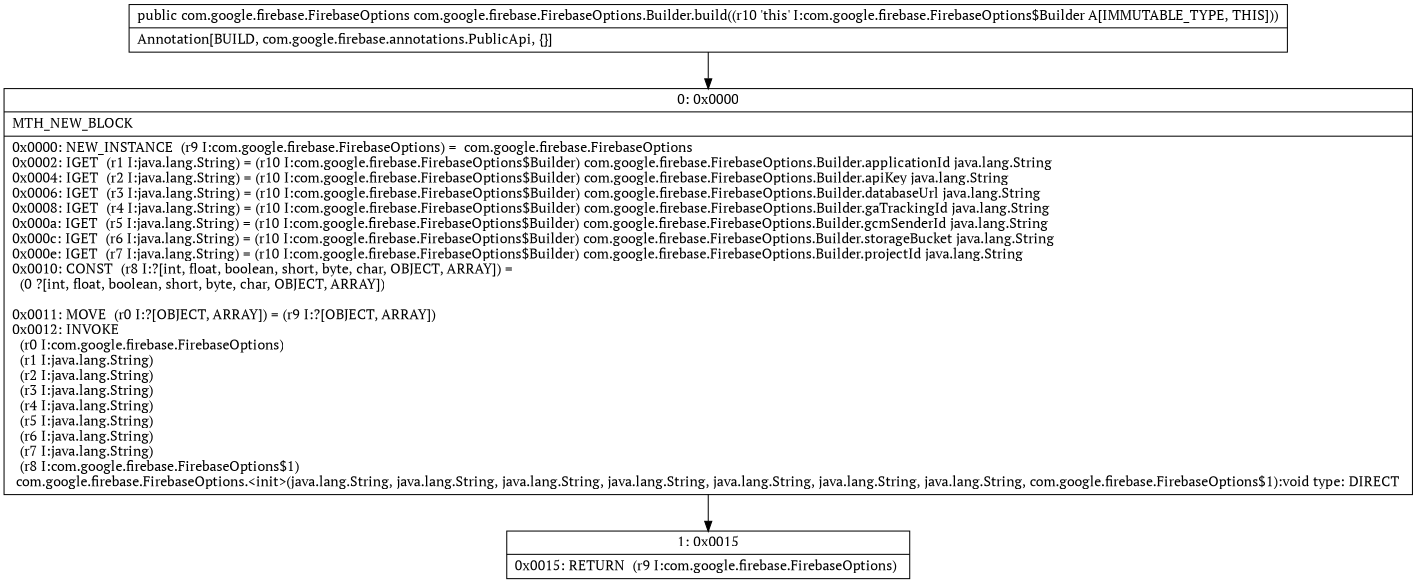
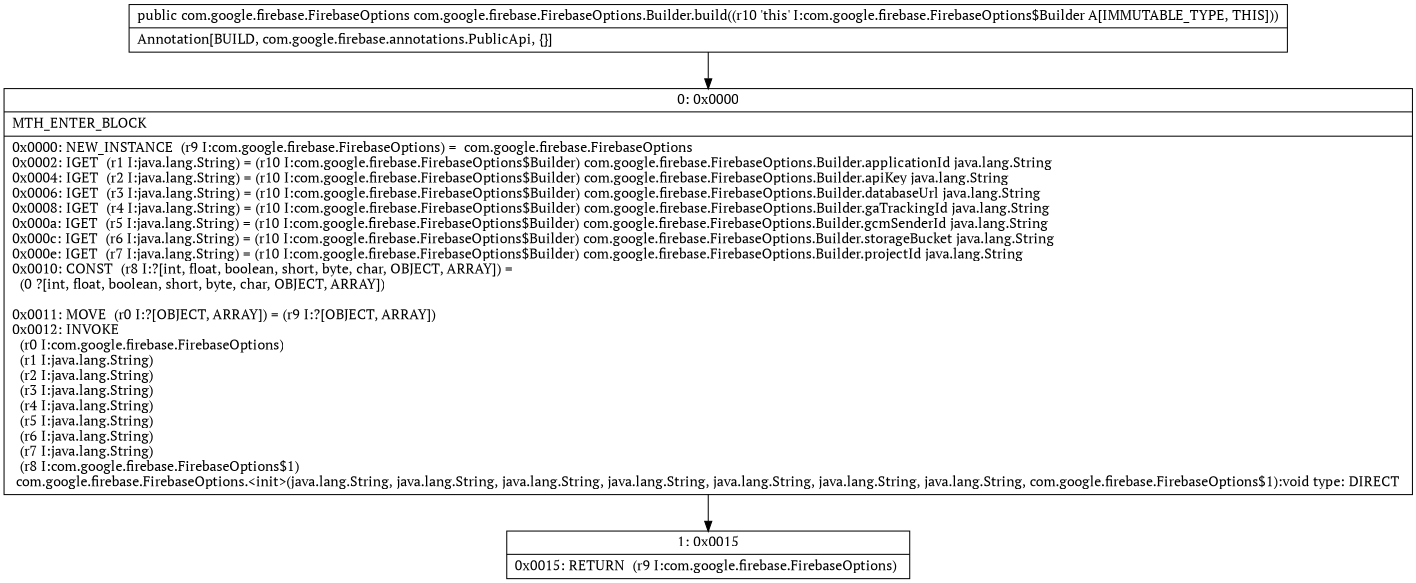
node "0: 0x0000": text "MTH_NEW_BLOCK" -> "MTH_ENTER_BLOCK"
